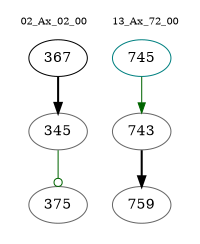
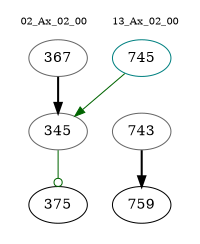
cluster "13_Ax_72_00": label "13_Ax_72_00" -> "13_Ax_02_00"
node "367": color black -> gray40
edge "745" -> "743": now "745" -> "345"
node "375": color gray40 -> black
node "759": color gray40 -> black
